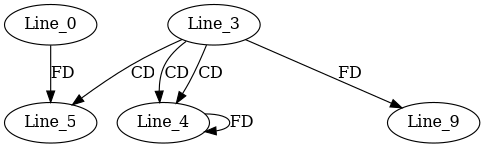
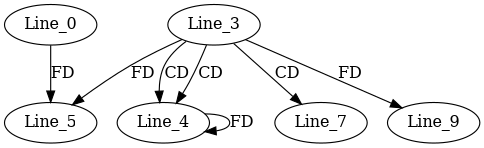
edge "Line_3" -> "Line_5": label "CD" -> "FD"
node "Line_7": added
